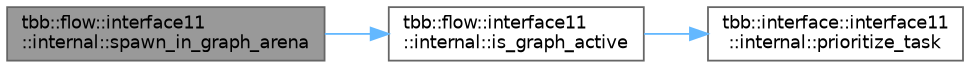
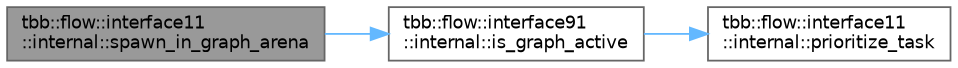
node "tbb::flow::interface11 ::internal::is_graph_active": label "tbb::flow::interface11 ::internal::is_graph_active" -> "tbb::flow::interface91 ::internal::is_graph_active"
node "tbb::interface::interface11 ::internal::prioritize_task": label "tbb::interface::interface11 ::internal::prioritize_task" -> "tbb::flow::interface11 ::internal::prioritize_task"
